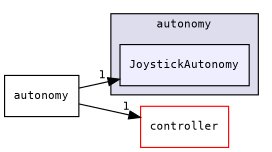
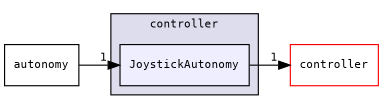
cluster "autonomy": label "autonomy" -> "controller"
edge "autonomy" -> "controller": now "JoystickAutonomy" -> "controller"
